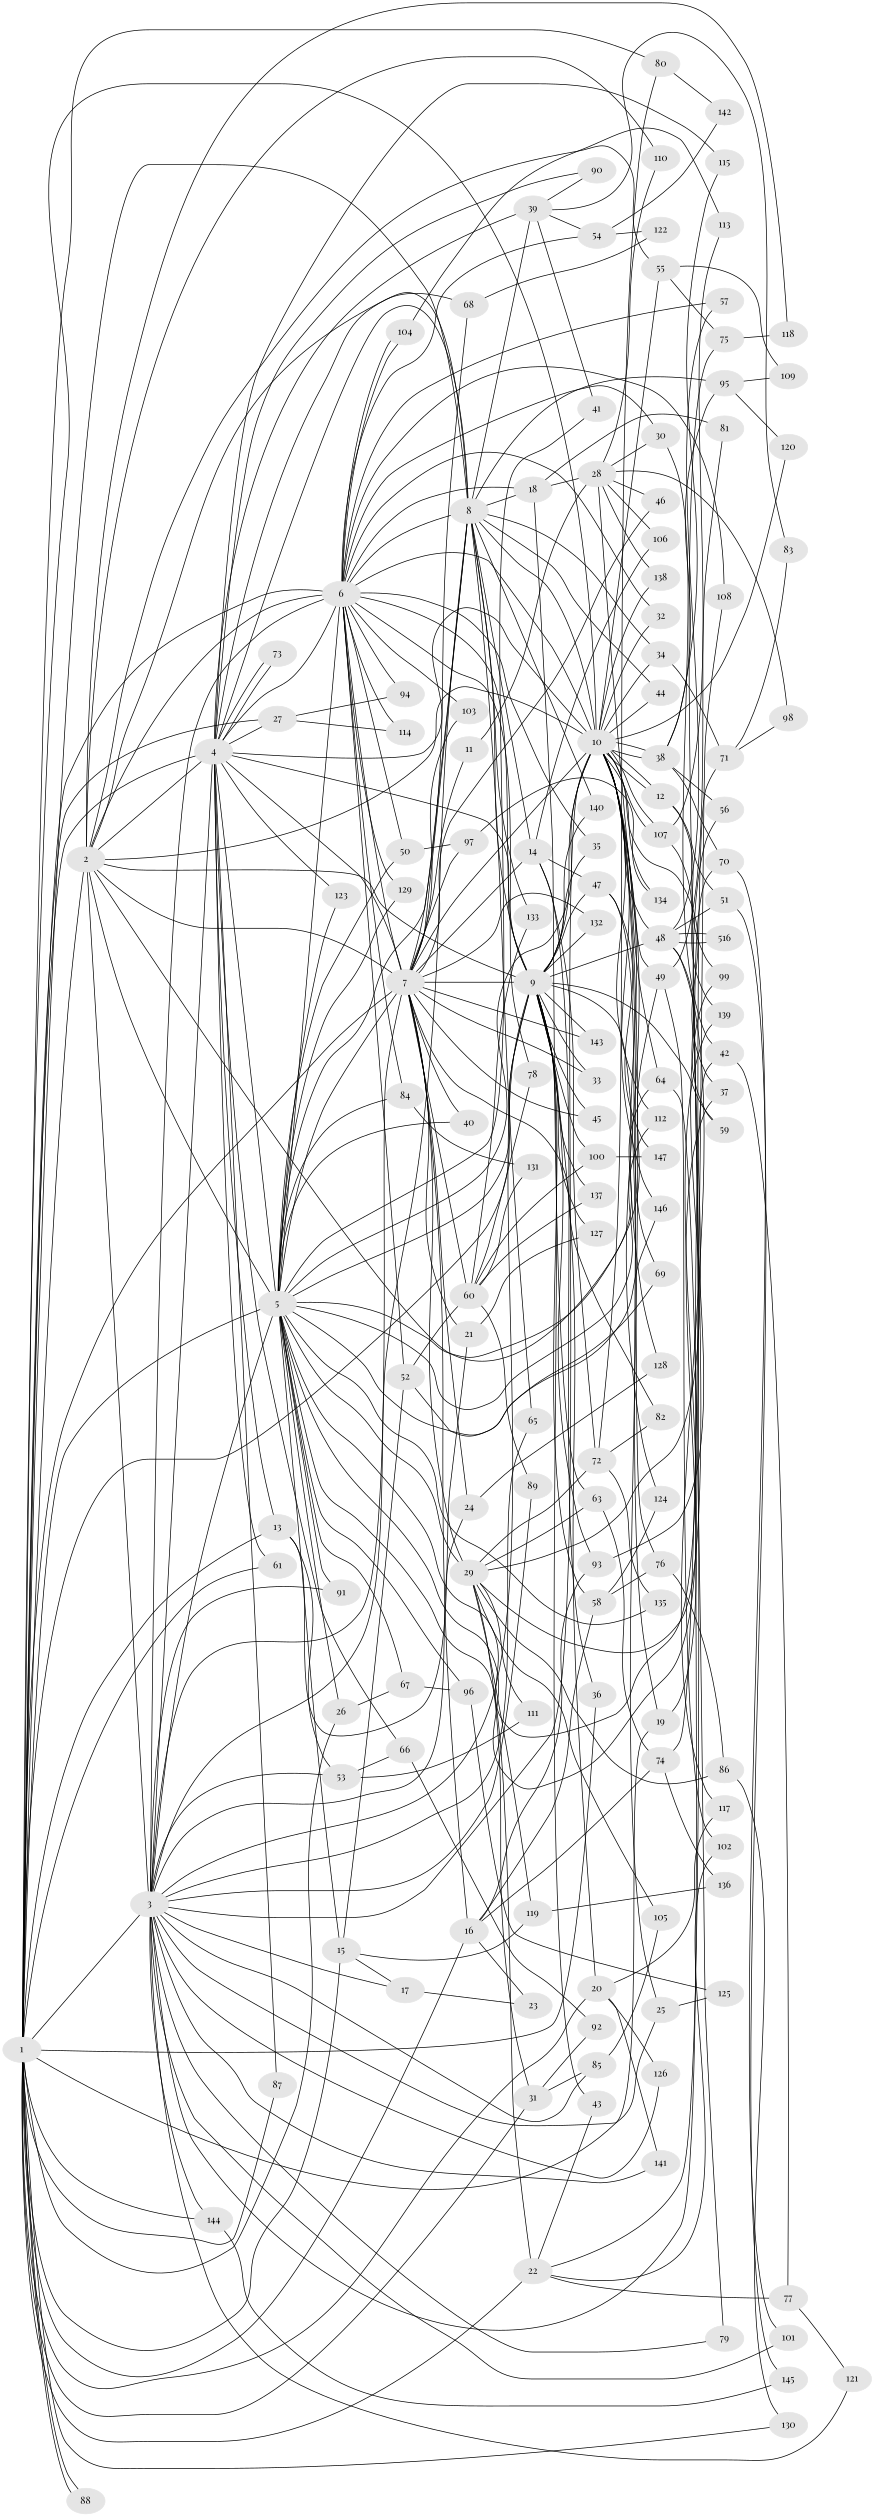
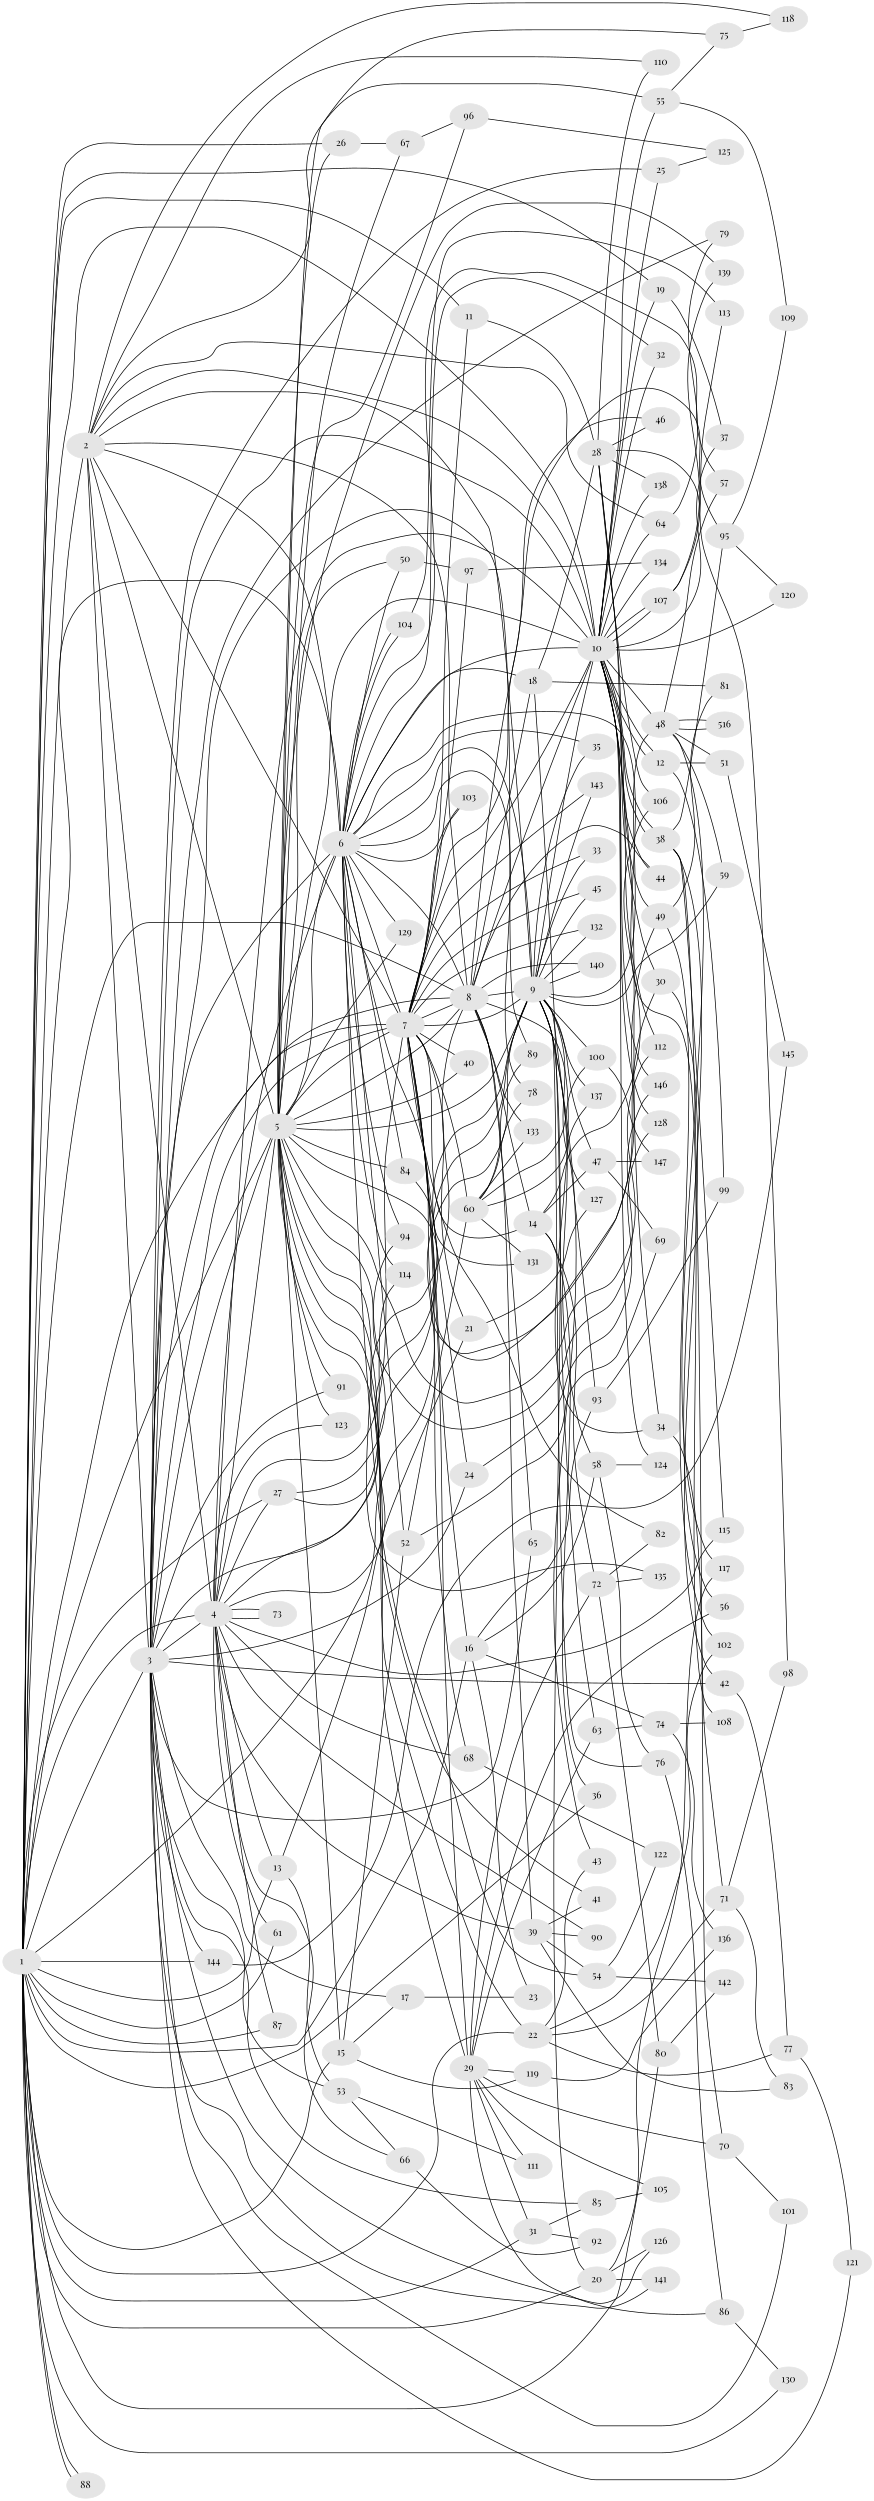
edge "11" -- "1": added
